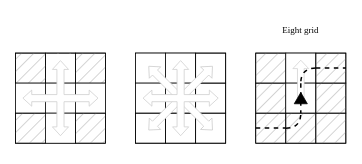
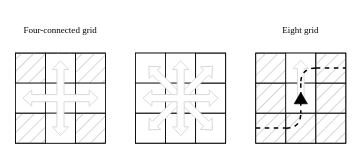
node "Four-connected grid": added
